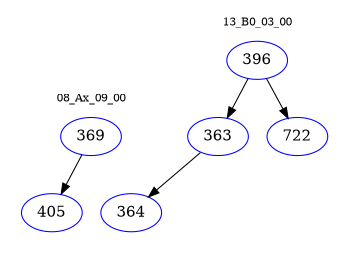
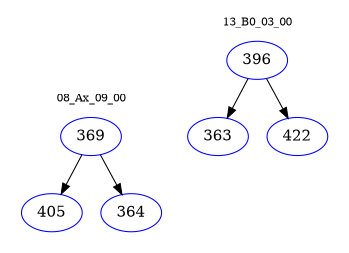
node "722": label "722" -> "422"
edge "363" -> "364": now "369" -> "364"
